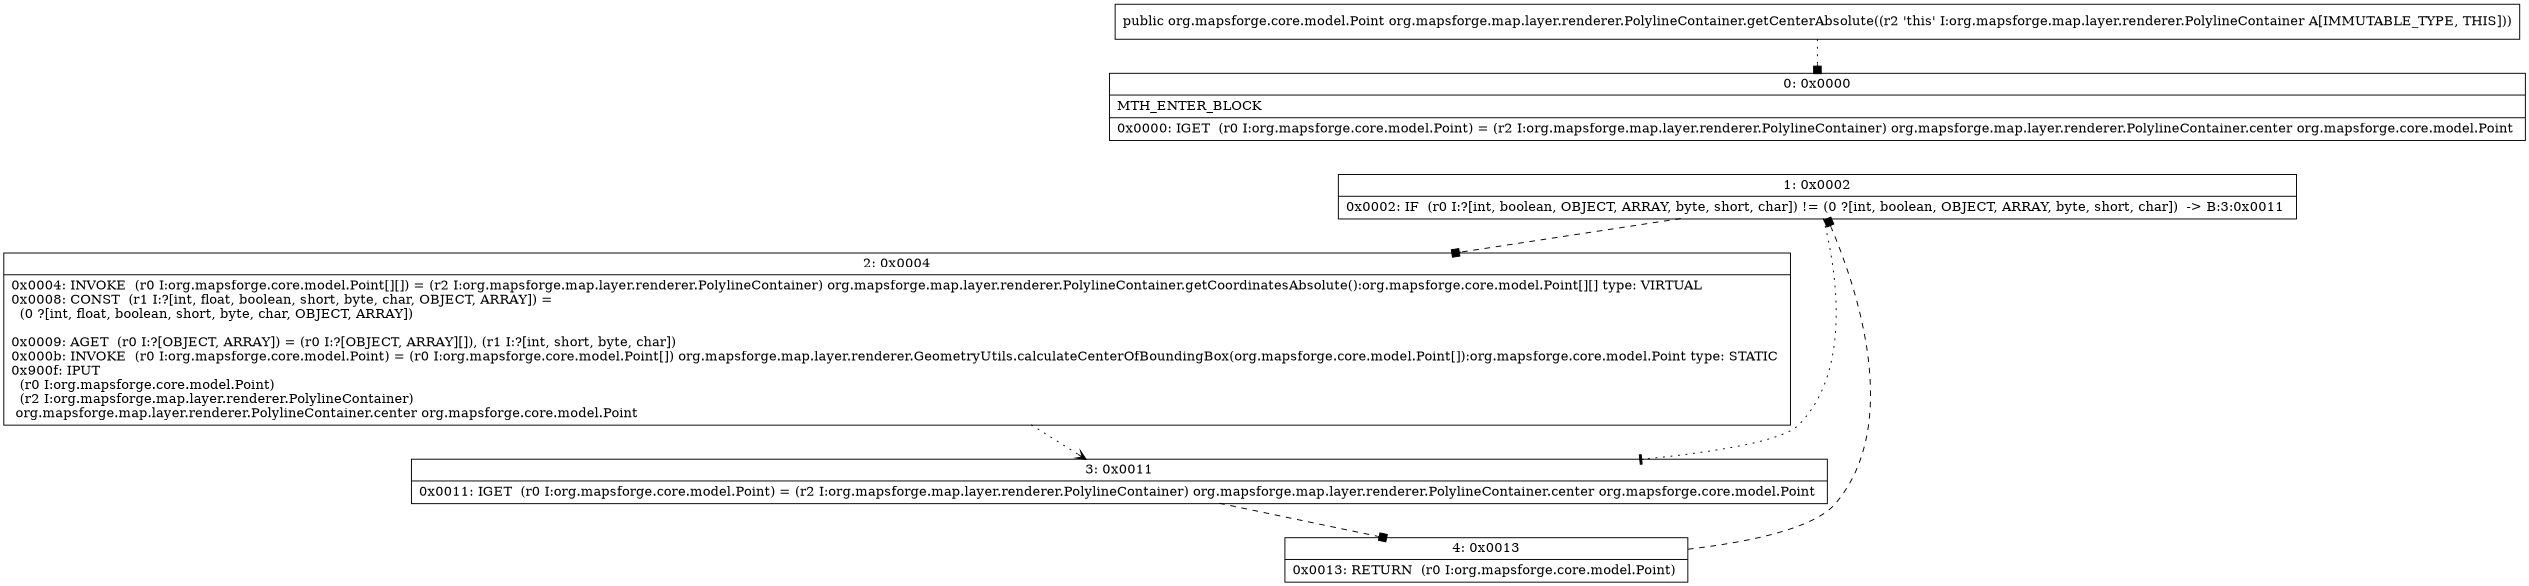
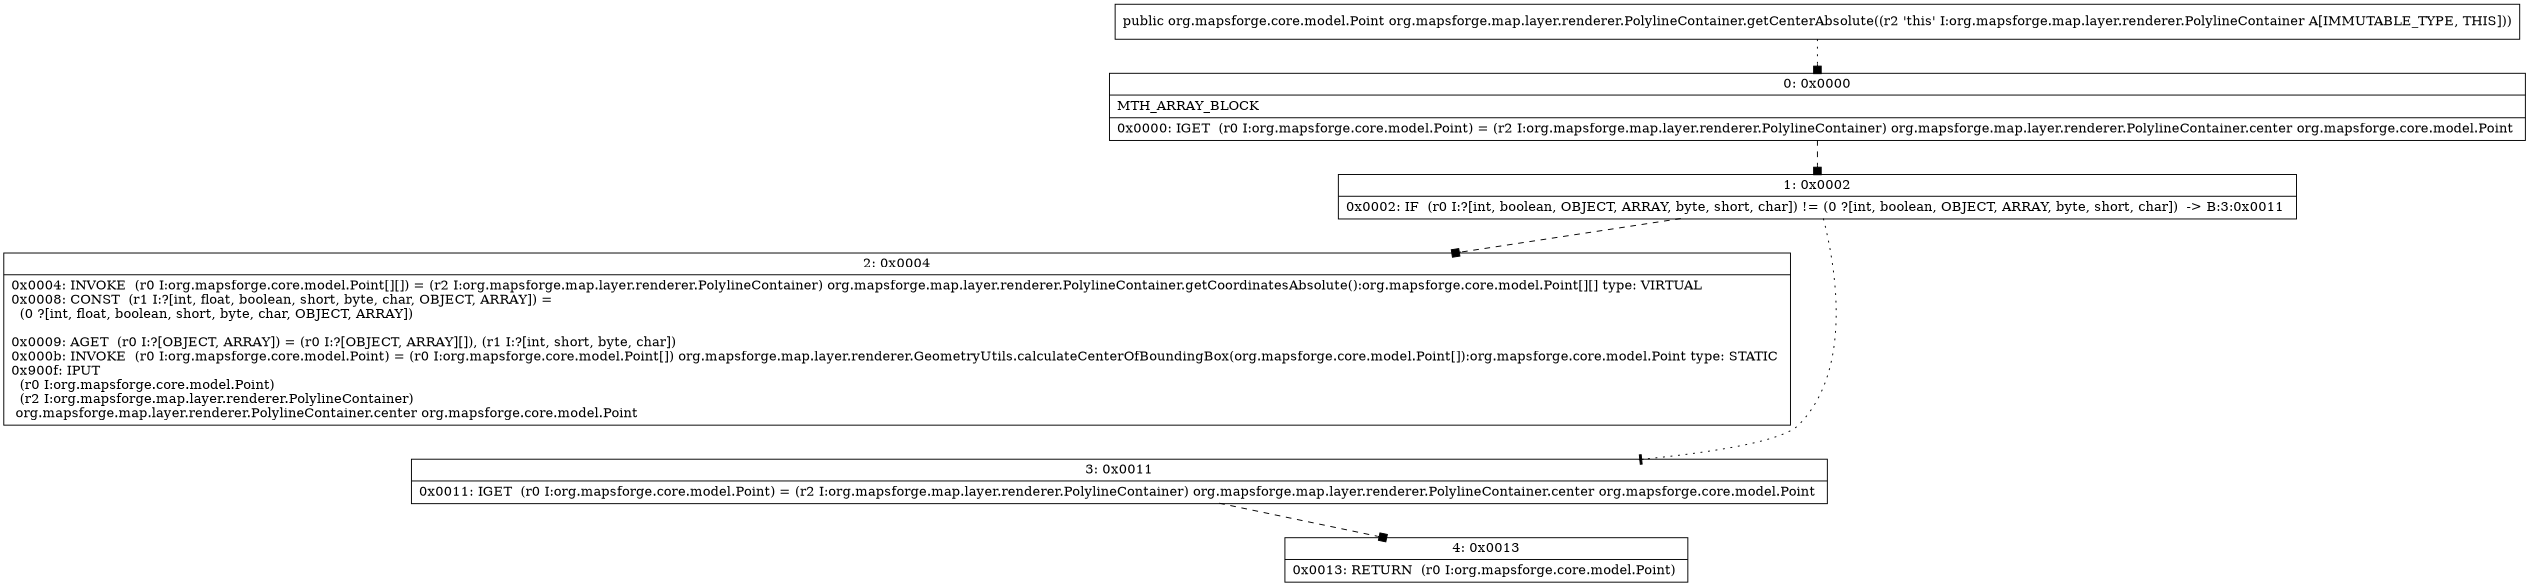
node "0: 0x0000": text "MTH_ENTER_BLOCK" -> "MTH_ARRAY_BLOCK"
edge "2: 0x0004" -> "3: 0x0011": removed
edge "4: 0x0013" -> "1: 0x0002": now "0: 0x0000" -> "1: 0x0002"
